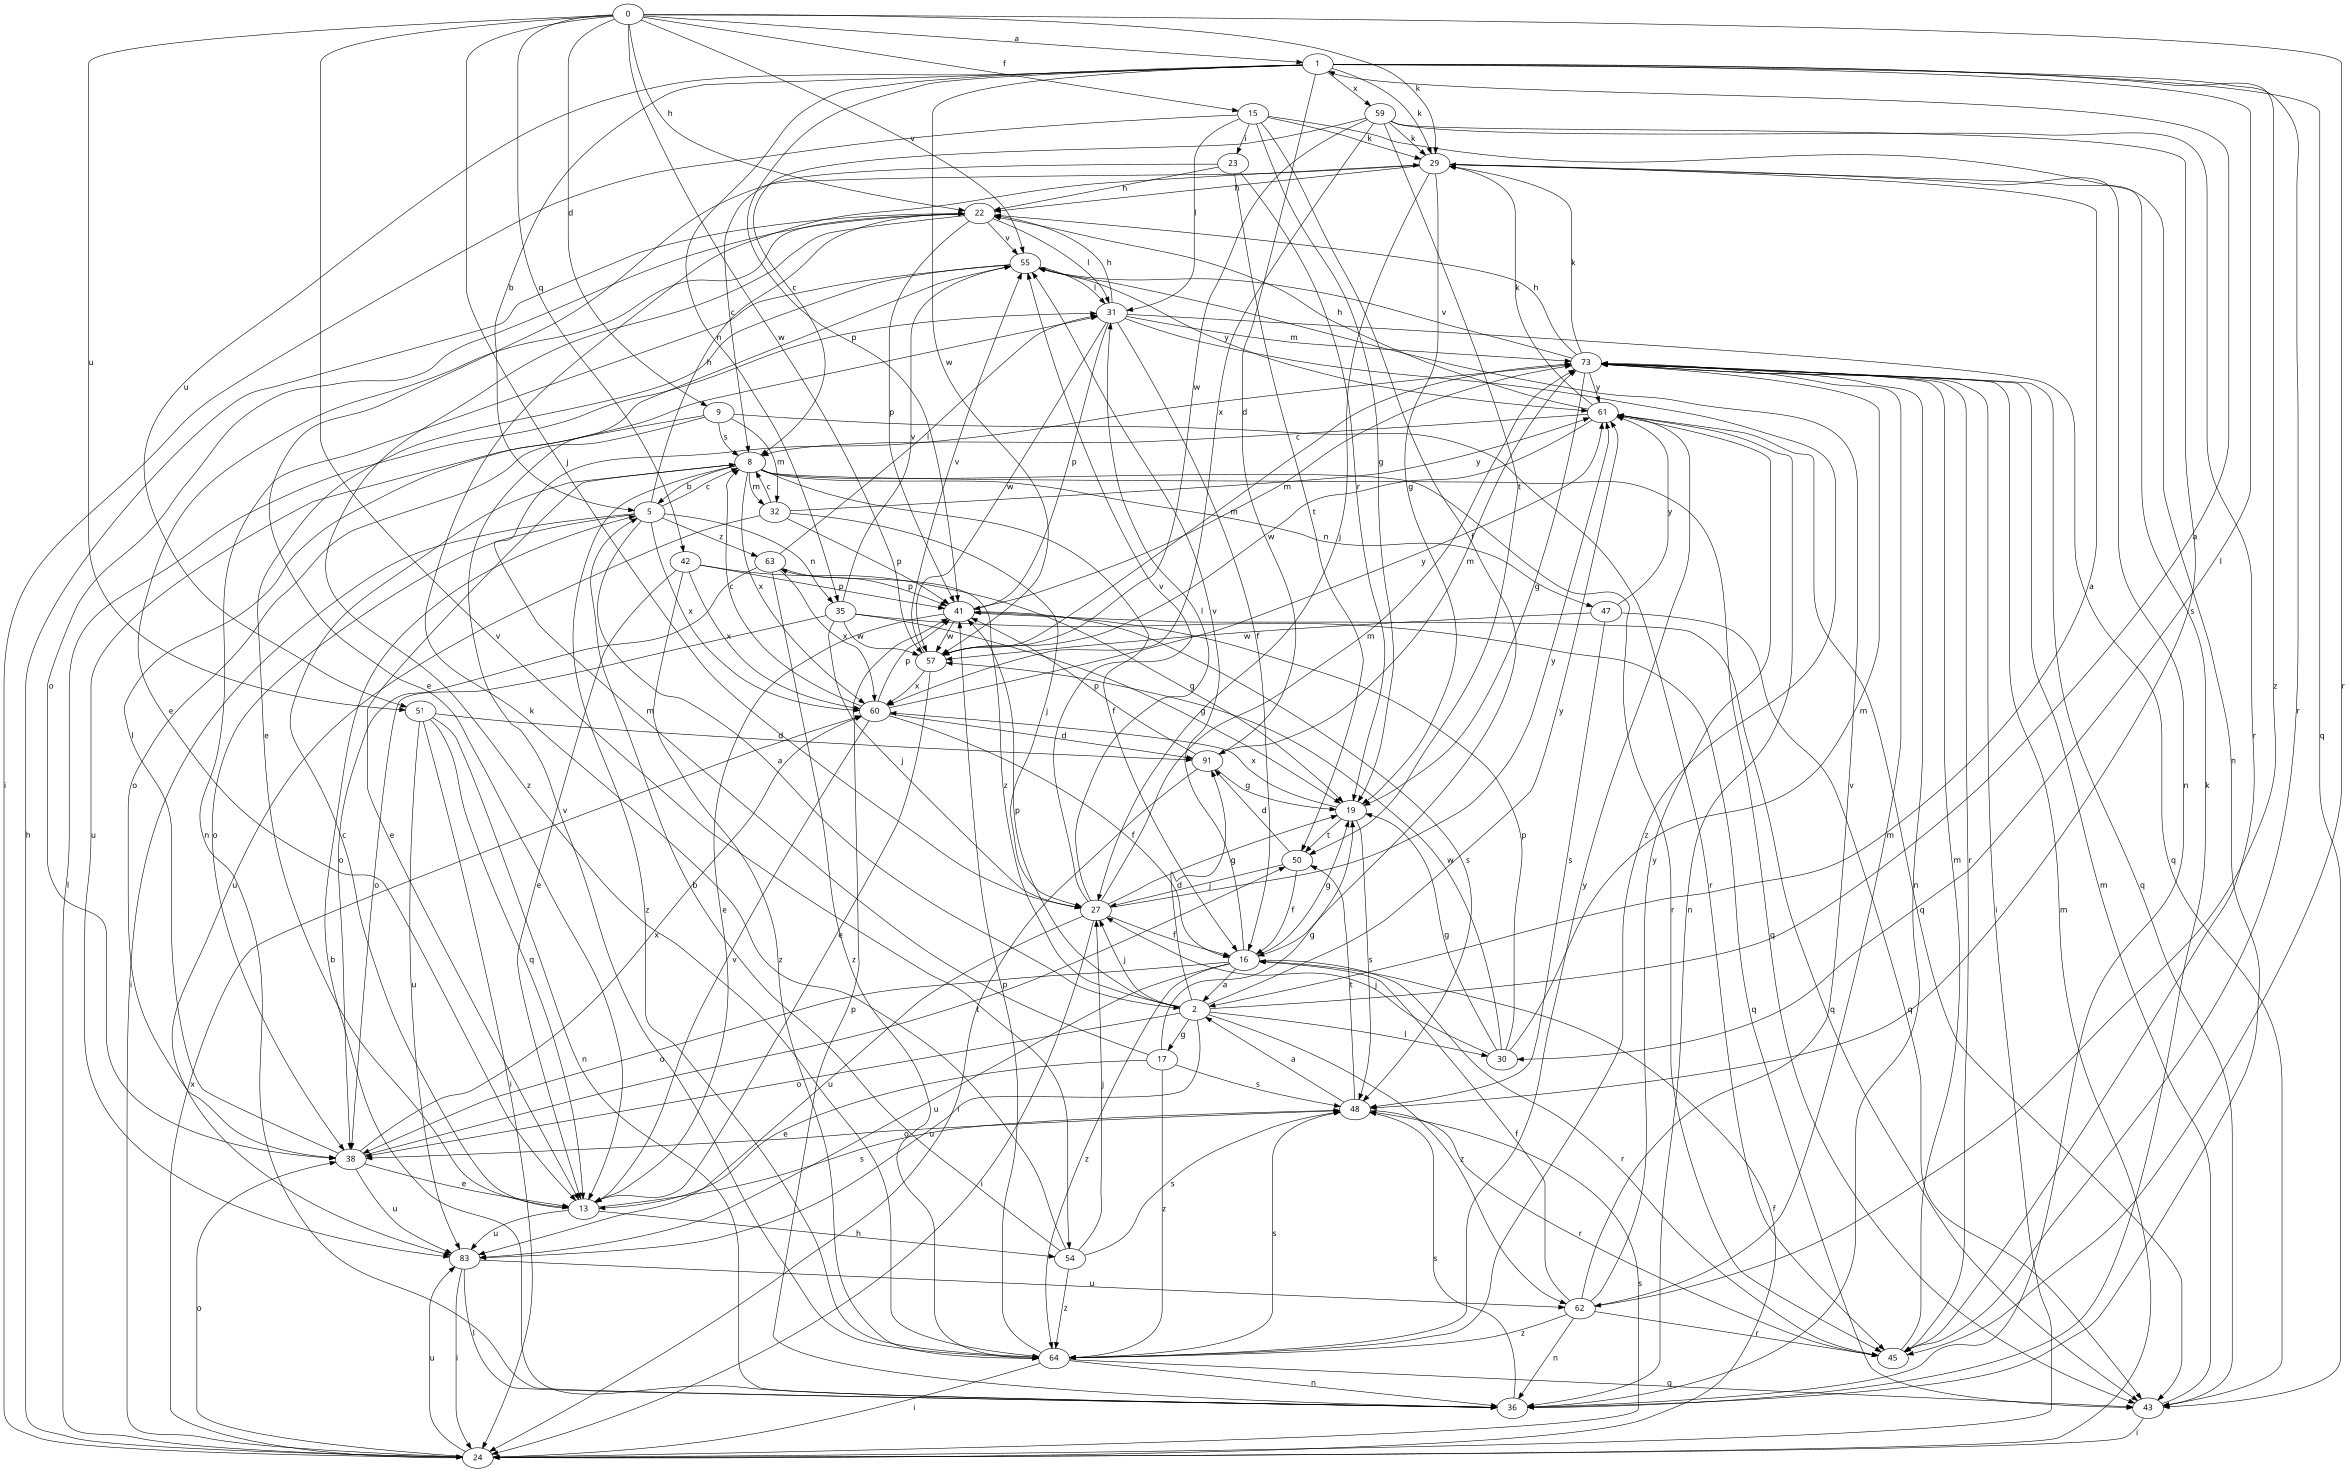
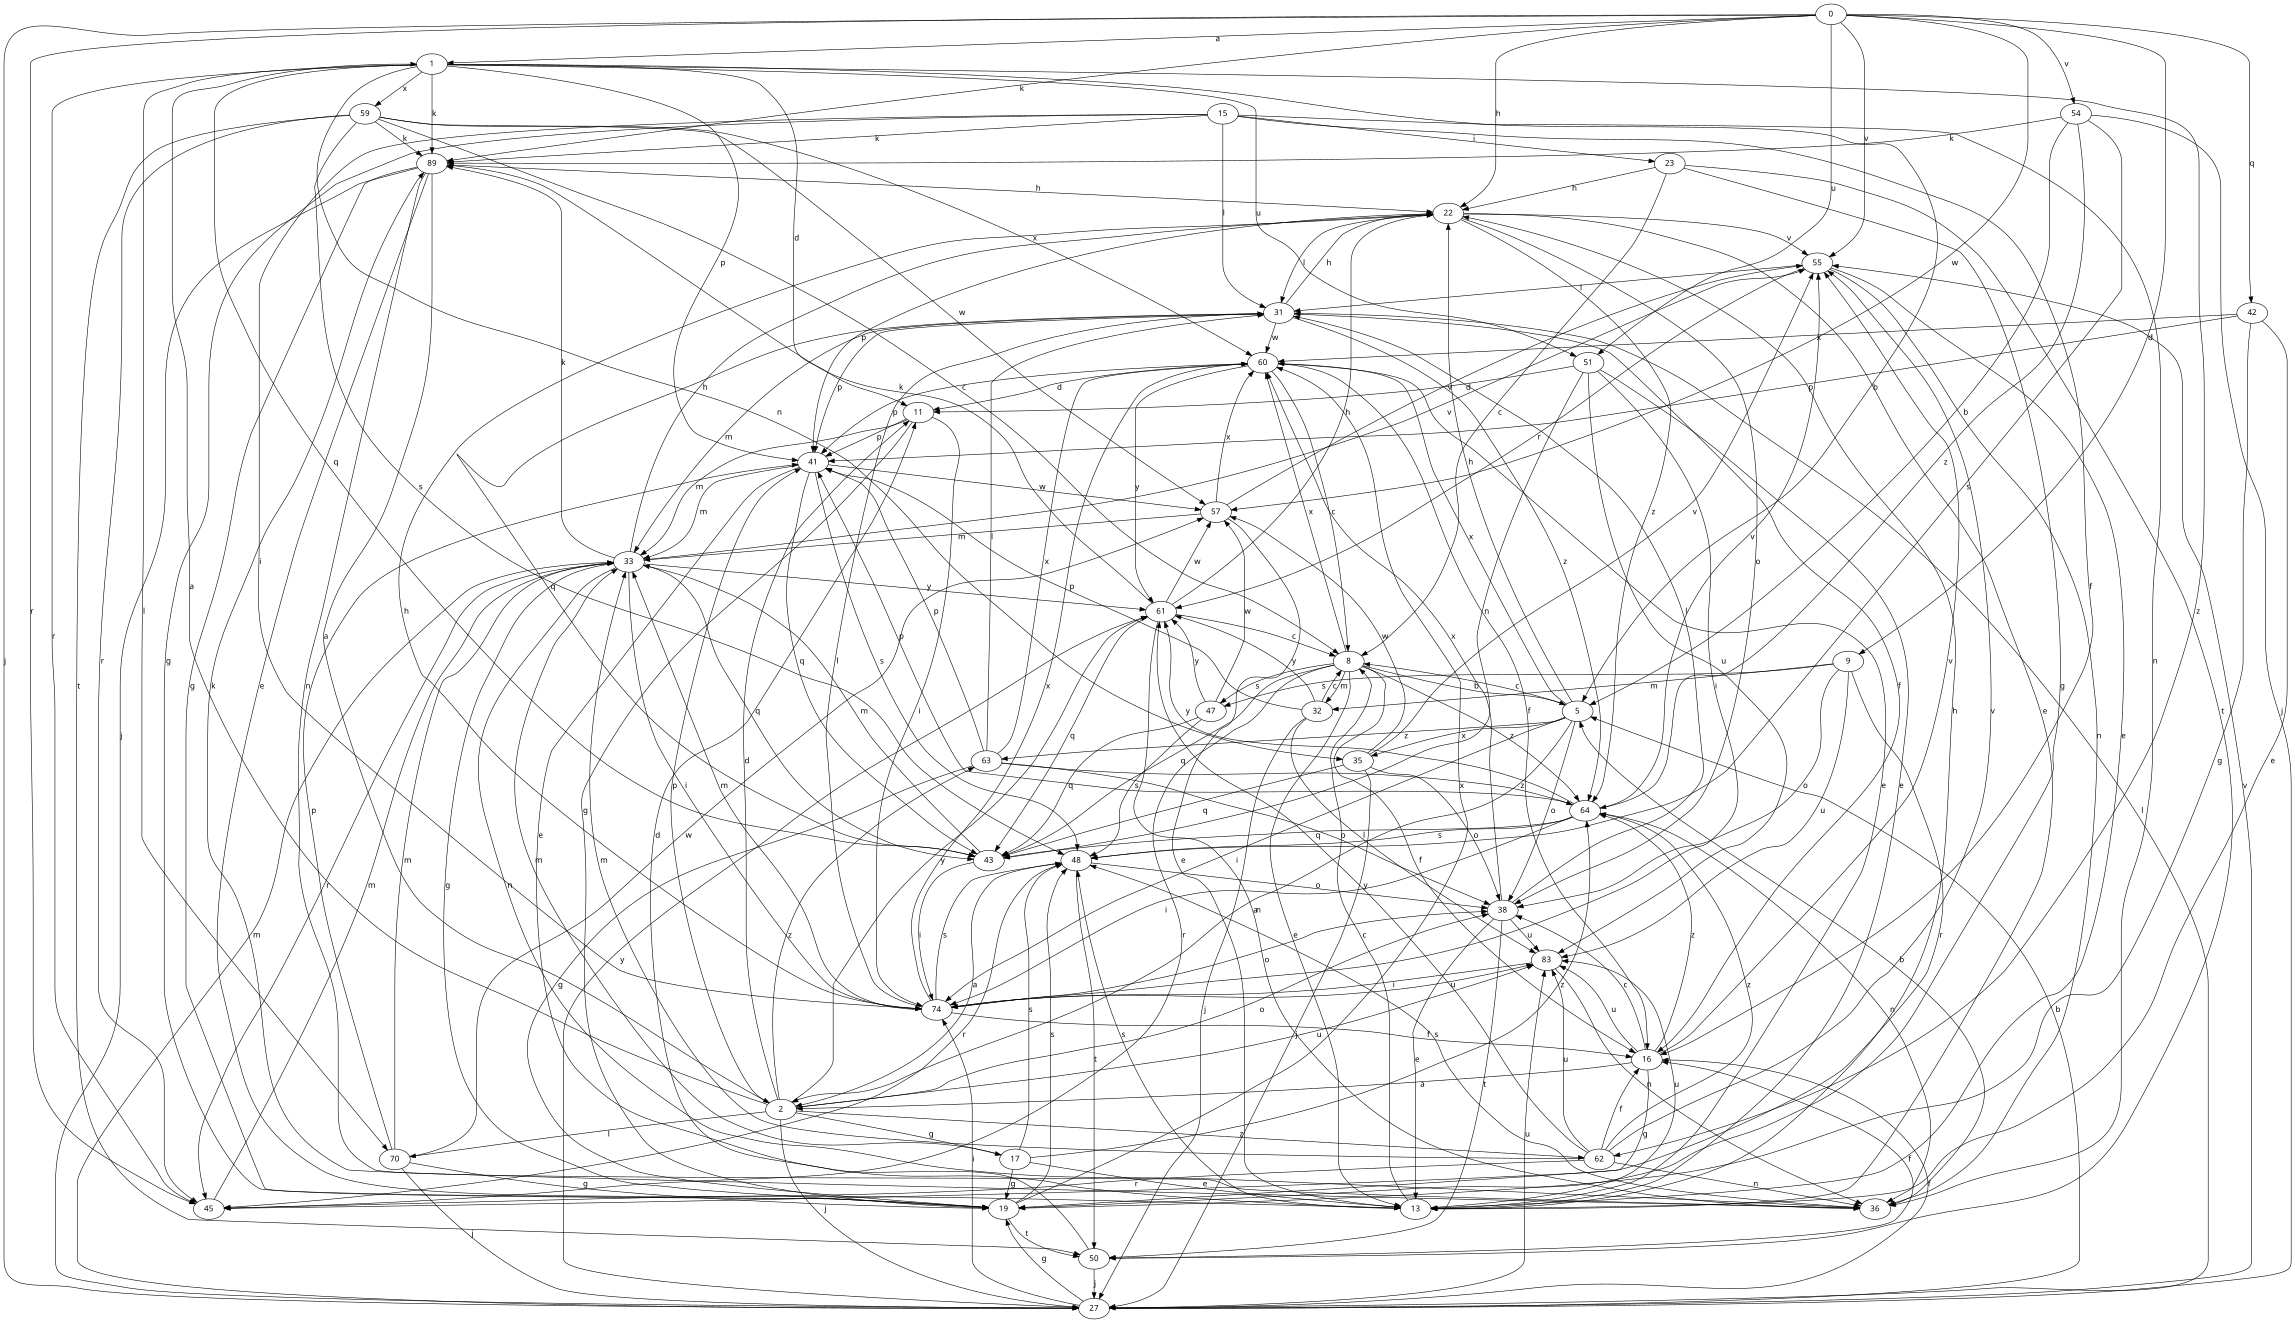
edge "0" -> "15": removed, label "f"
node "29": label "29" -> "89"
edge "1" -> "57": removed, label "w"
edge "55" -> "61": label "y" -> "r"
node "73": label "73" -> "33"
edge "9" -> "8": now "9" -> "47"
edge "23" -> "19": label "r" -> "g"
edge "31" -> "57": now "31" -> "60"
edge "8" -> "47": label "n" -> "s"
edge "5" -> "35": label "n" -> "x"
edge "35" -> "19": now "63" -> "19"
node "91": label "91" -> "11"
edge "32" -> "83": label "u" -> "l"
edge "51" -> "13": label "q" -> "e"
edge "60" -> "13": label "v" -> "e"
edge "42" -> "64": removed, label "z"
edge "16" -> "38": label "o" -> "c"
node "30": label "30" -> "70"
edge "16" -> "45": removed, label "r"
edge "13" -> "54": now "13" -> "22"
edge "27" -> "5": added, label "b"
edge "83" -> "62": reversed
edge "36" -> "41": removed, label "p"
edge "83" -> "36": label "l" -> "n"
edge "51" -> "36": now "51" -> "43"
node "24": label "24" -> "74"
